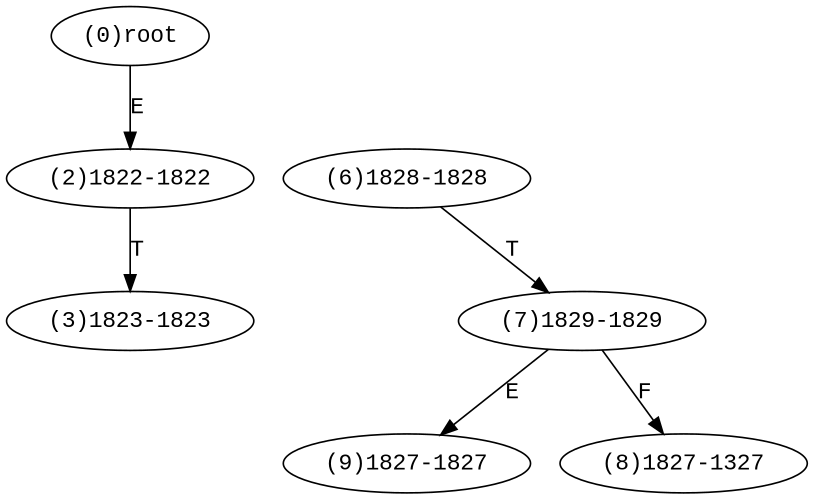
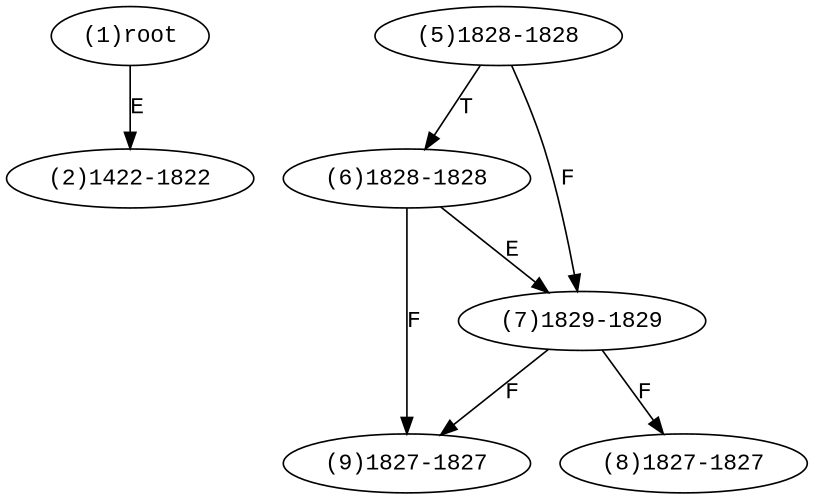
node "(0)root": label "(0)root" -> "(1)root"
node "(5)1828-1828": added
node "(2)1822-1822": label "(2)1822-1822" -> "(2)1422-1822"
edge "(6)1828-1828" -> "(7)1829-1829": label "T" -> "E"
edge "(6)1828-1828" -> "(9)1827-1827": added, label "F"
node "(3)1823-1823": removed
edge "(7)1829-1829" -> "(9)1827-1827": label "E" -> "F"
node "(8)1827-1327": label "(8)1827-1327" -> "(8)1827-1827"
